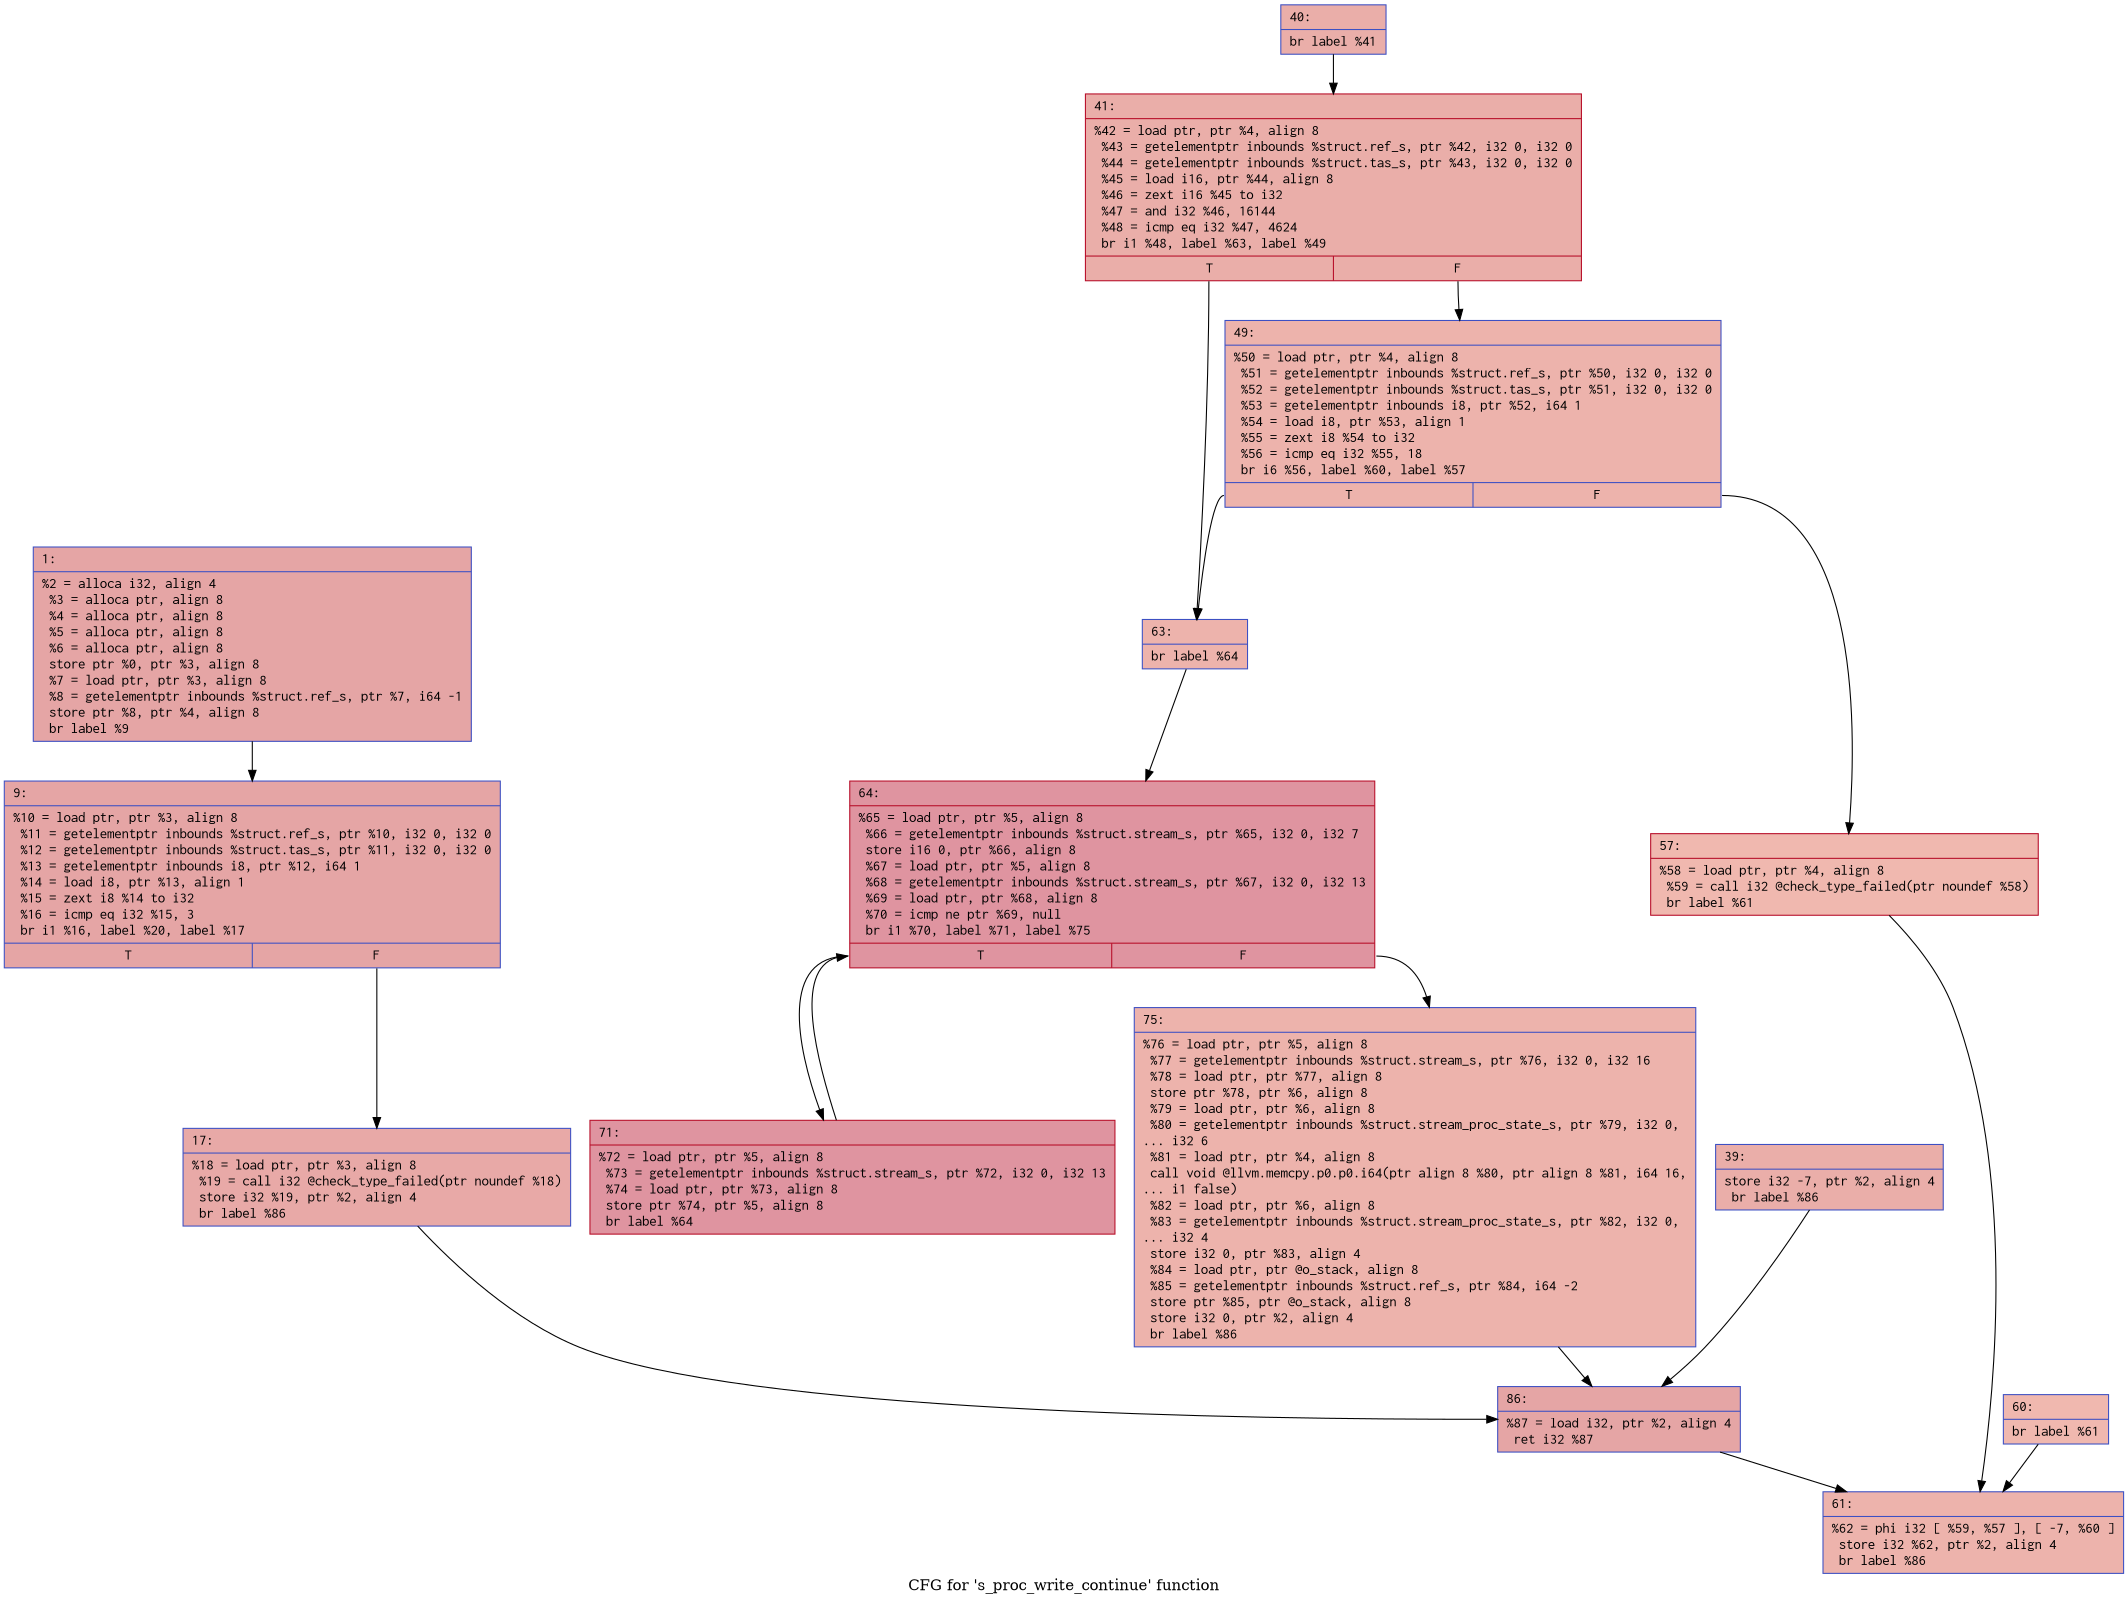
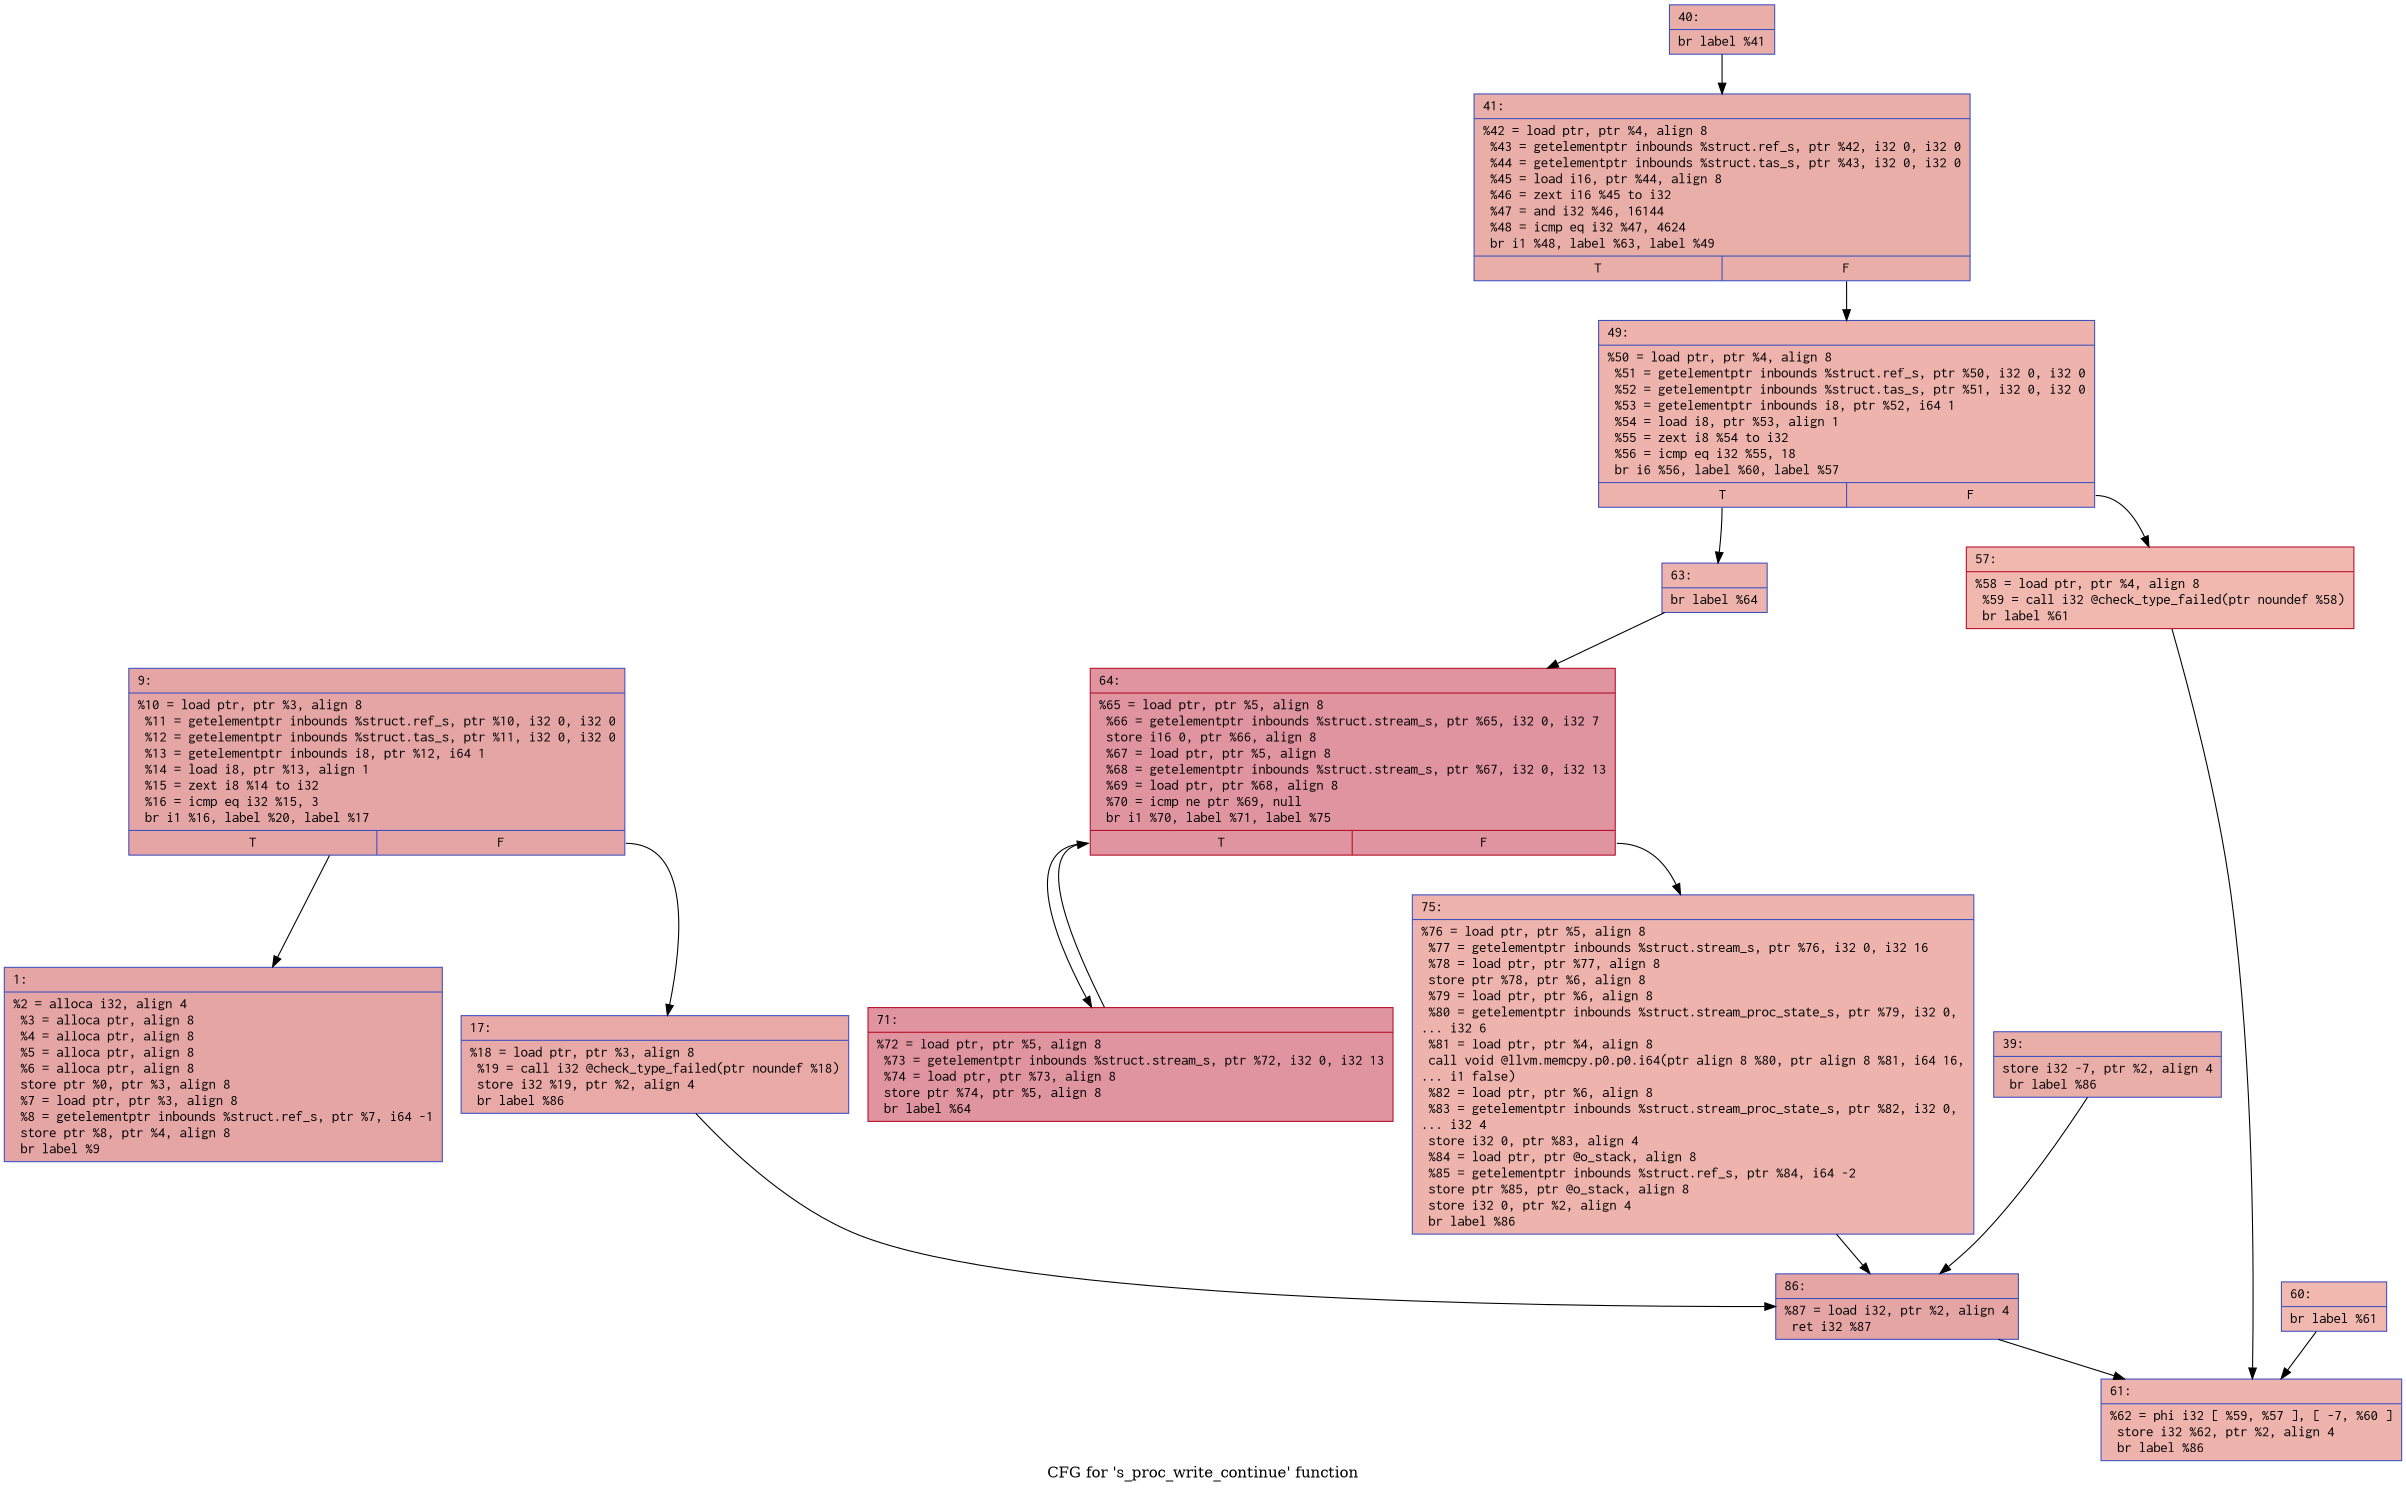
node "41:": color #b70d28ff -> #3d50c3ff
edge "41:" -> "63:": removed
edge "1:" -> "9:": reversed
